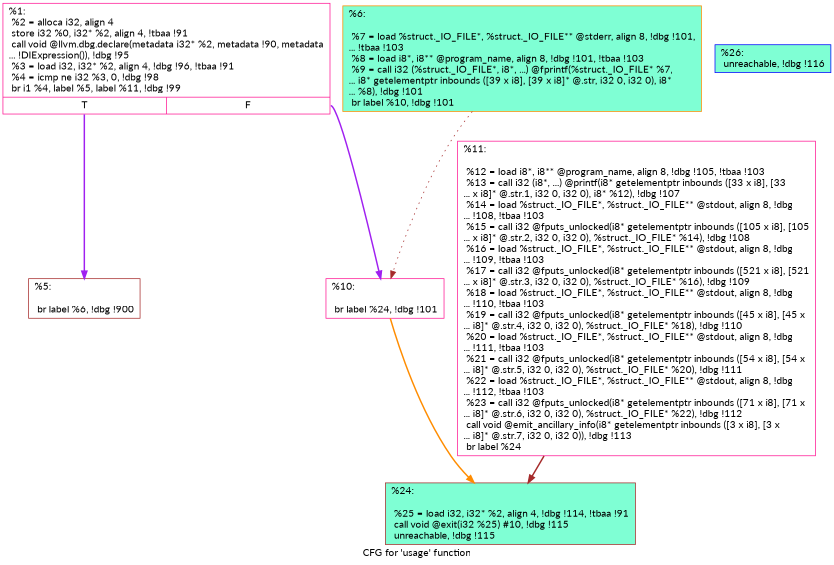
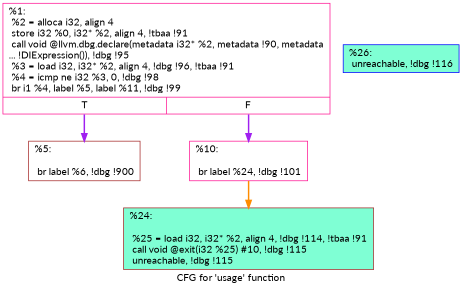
node "%6:": removed
node "%11:": removed
